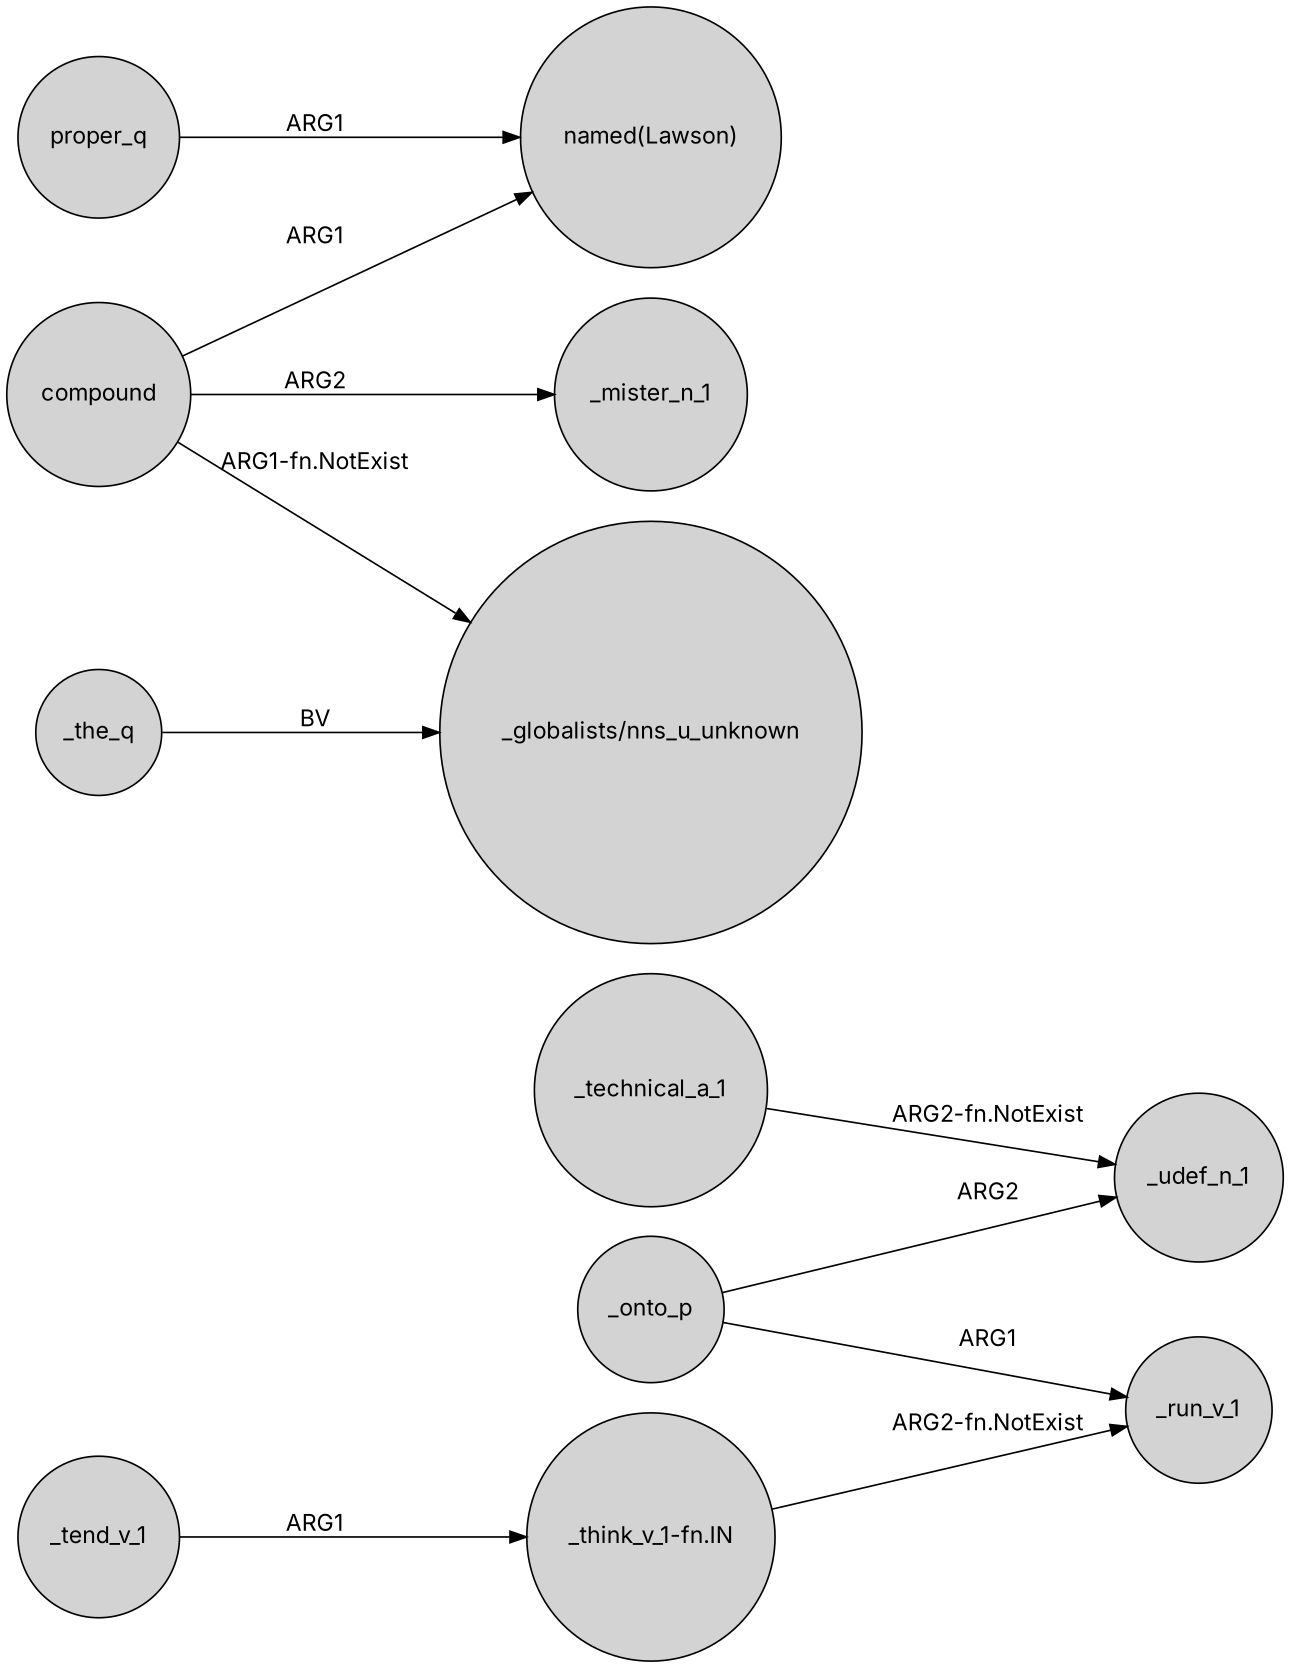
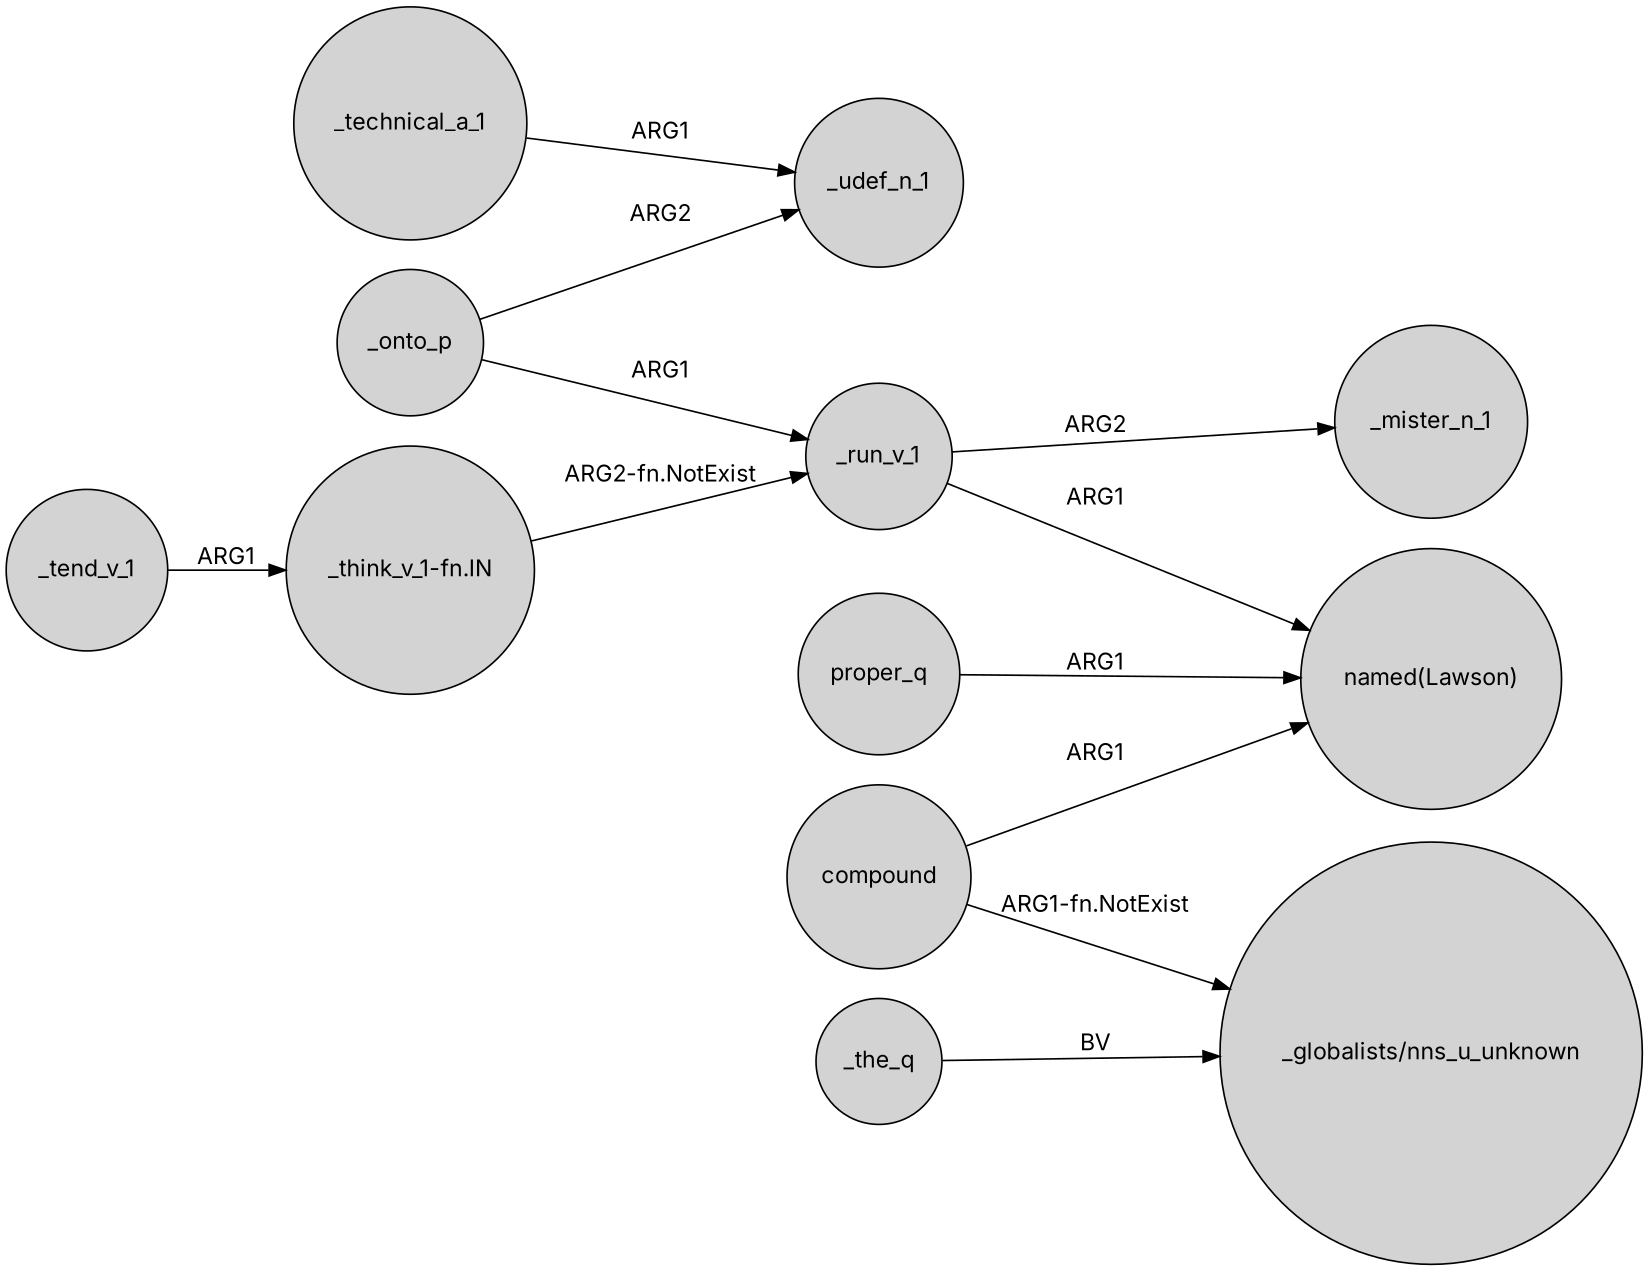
edge "compound" -> "_mister_n_1": now "_run_v_1" -> "_mister_n_1"
edge "_run_v_1" -> "named(Lawson)": added, label "ARG1"
edge "_technical_a_1" -> "_udef_n_1": label "ARG2-fn.NotExist" -> "ARG1"
